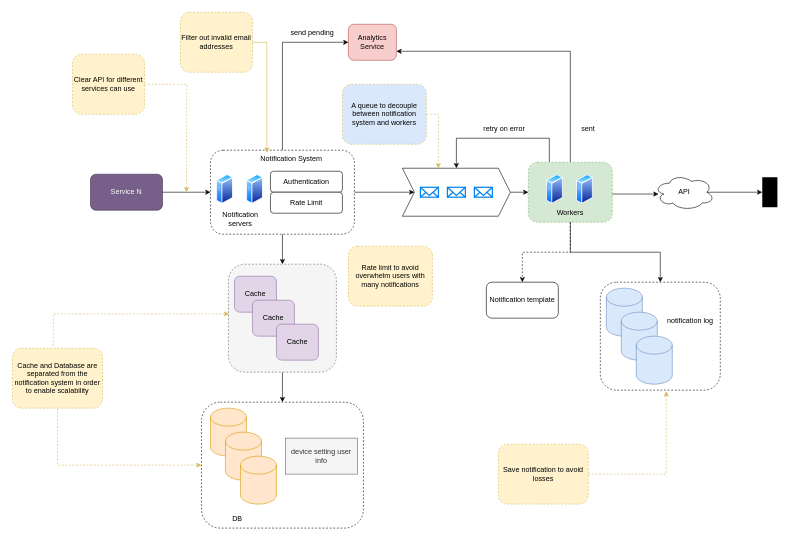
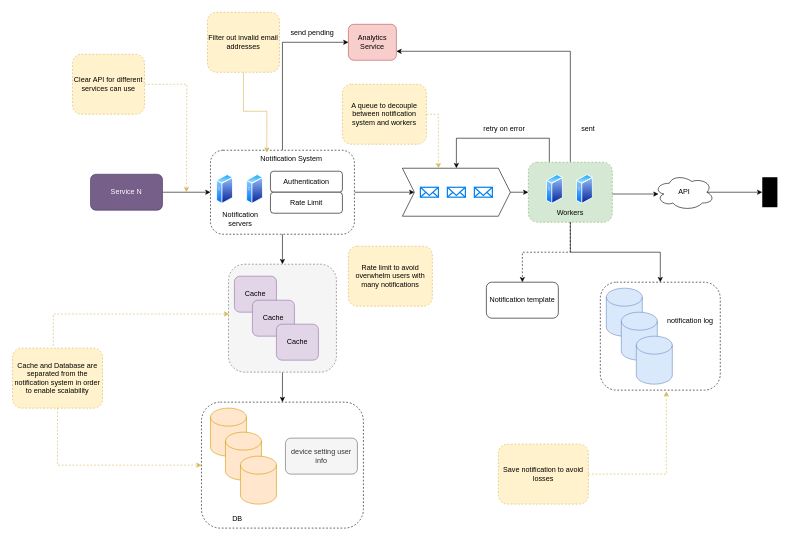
node "Filter out invalid email addresses": moved (216, 42) -> (243, 42)
node "A queue to decouple between notification system and workers": fillcolor #dae8fc -> #fff2cc
node "device setting user info": shape rectangle -> rounded rectangle
